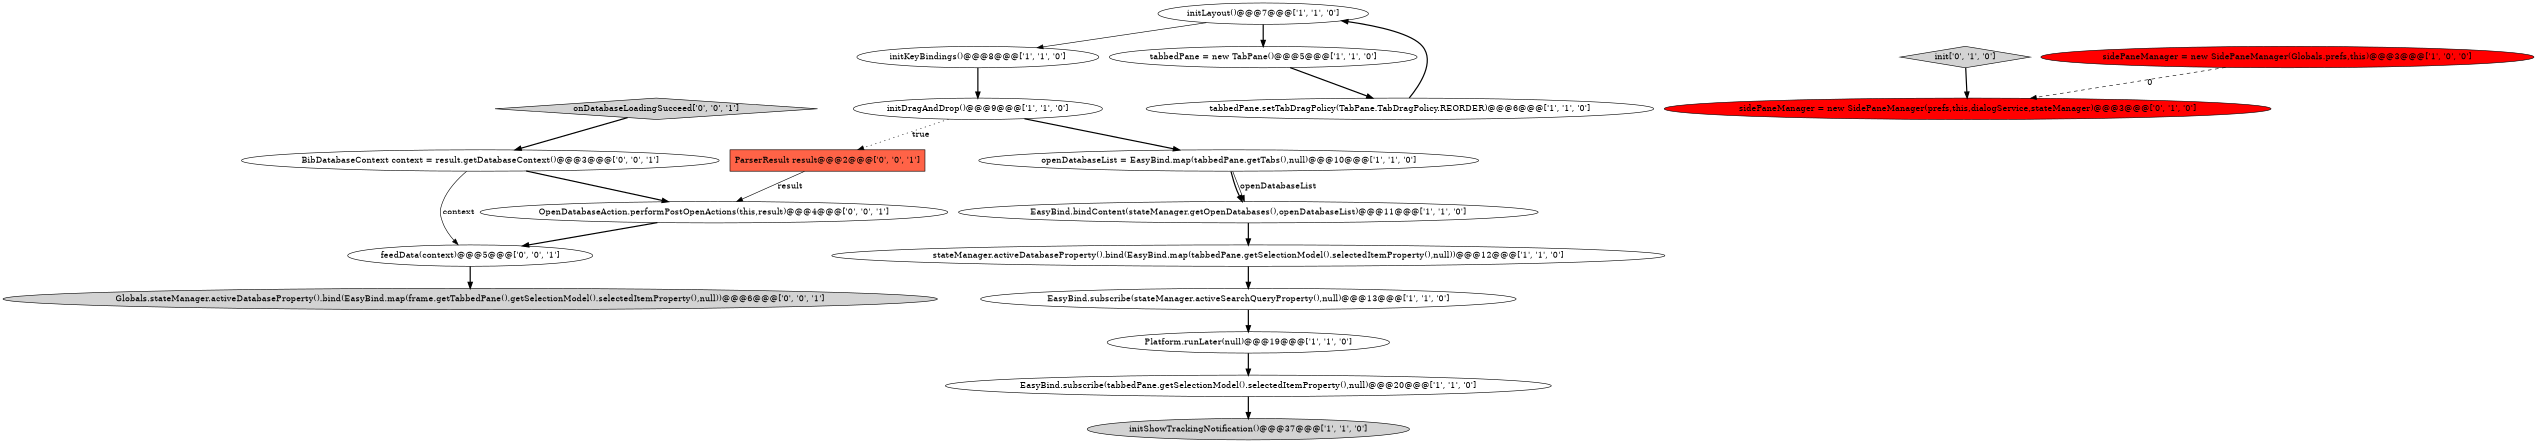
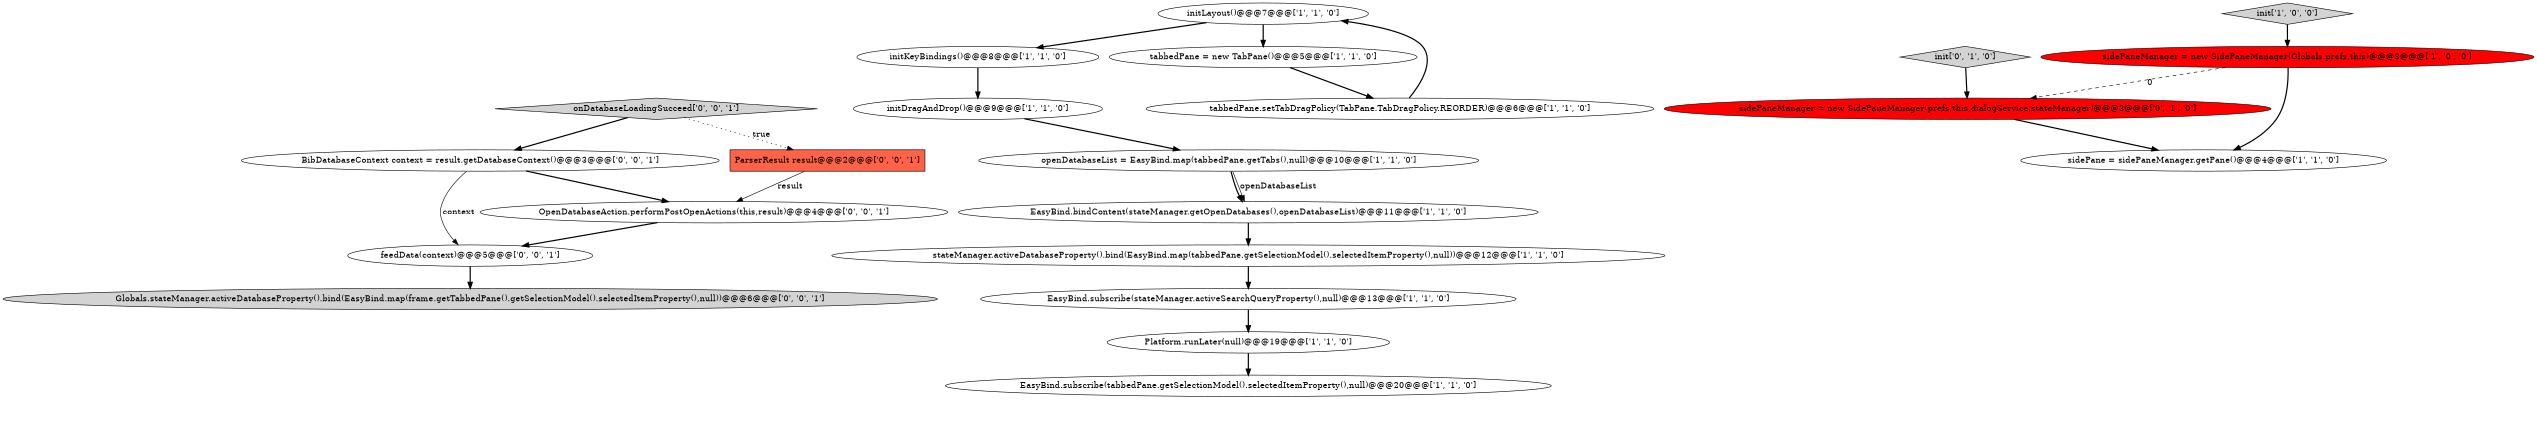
node "init['1', '0', '0']": added
edge "initLayout()@@@7@@@['1', '1', '0']" -> "initKeyBindings()@@@8@@@['1', '1', '0']": style solid -> bold
edge "initDragAndDrop()@@@9@@@['1', '1', '0']" -> "ParserResult result@@@2@@@['0', '0', '1']": now "onDatabaseLoadingSucceed['0', '0', '1']" -> "ParserResult result@@@2@@@['0', '0', '1']"
node "sidePane = sidePaneManager.getPane()@@@4@@@['1', '1', '0']": added
node "initShowTrackingNotification()@@@37@@@['1', '1', '0']": removed
